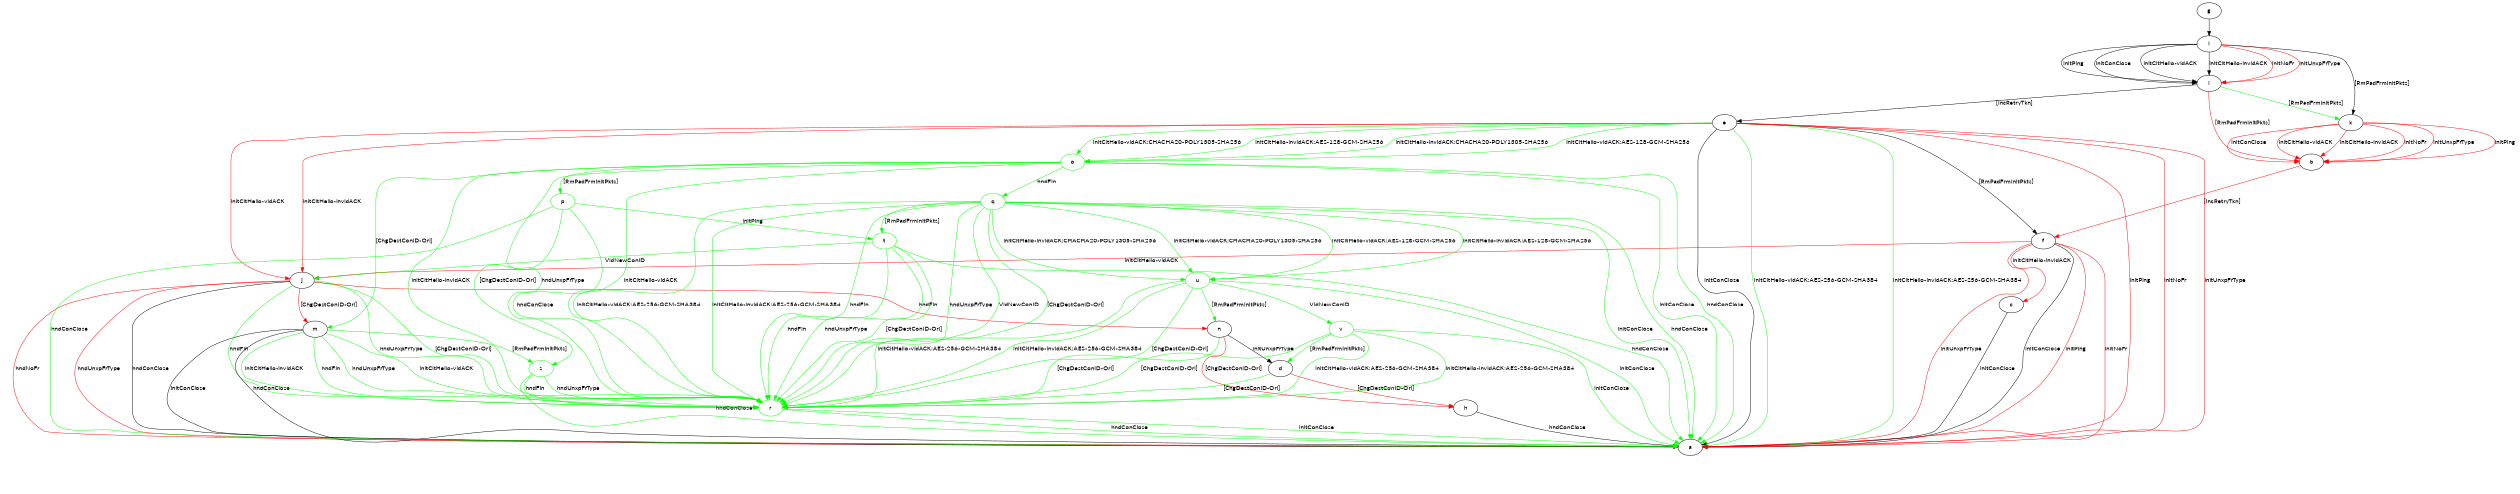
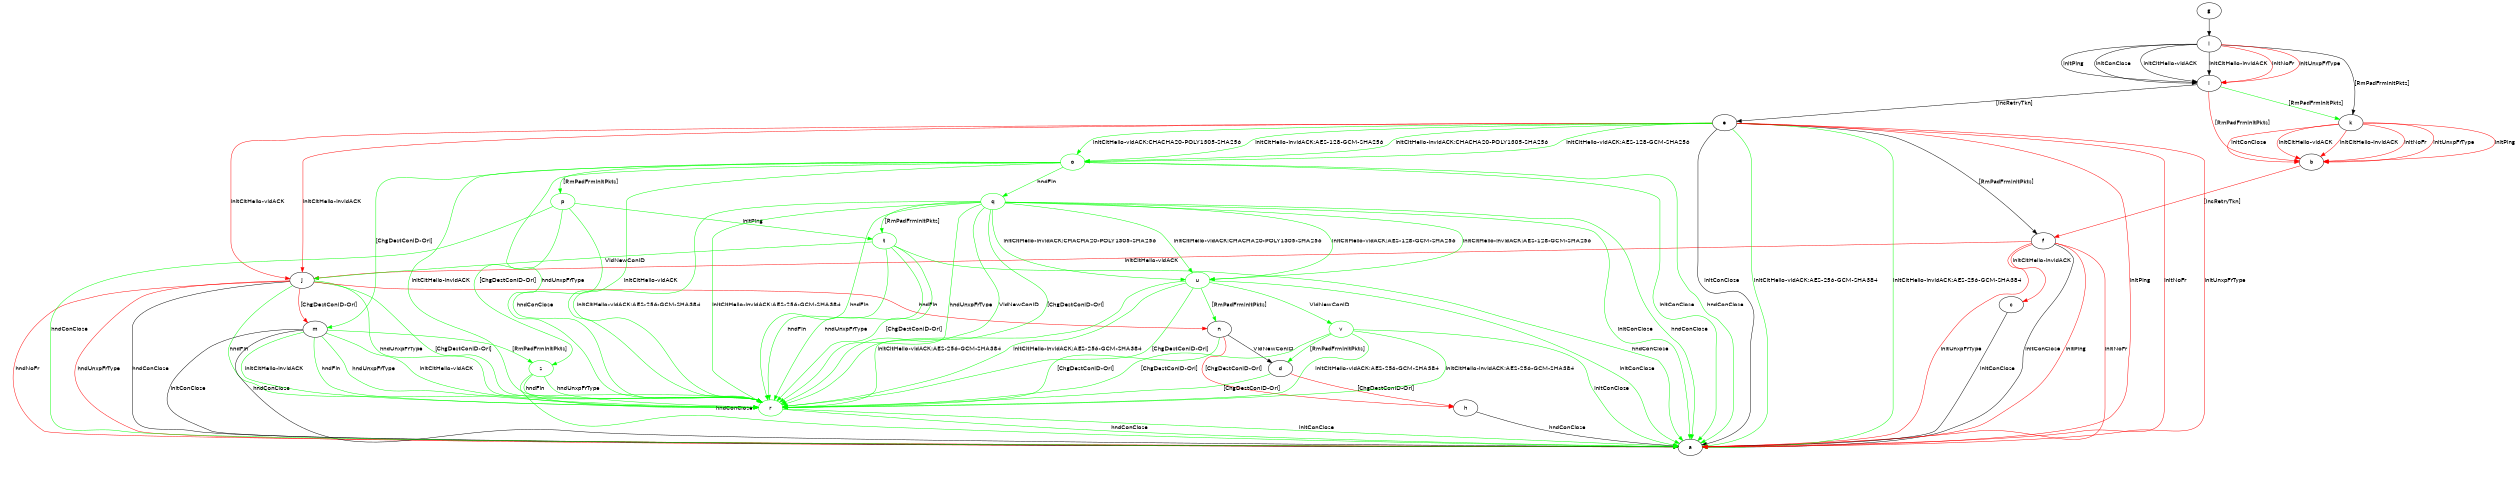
edge "n" -> "d": label "initUnxpFrType " -> "VldNewConID "
